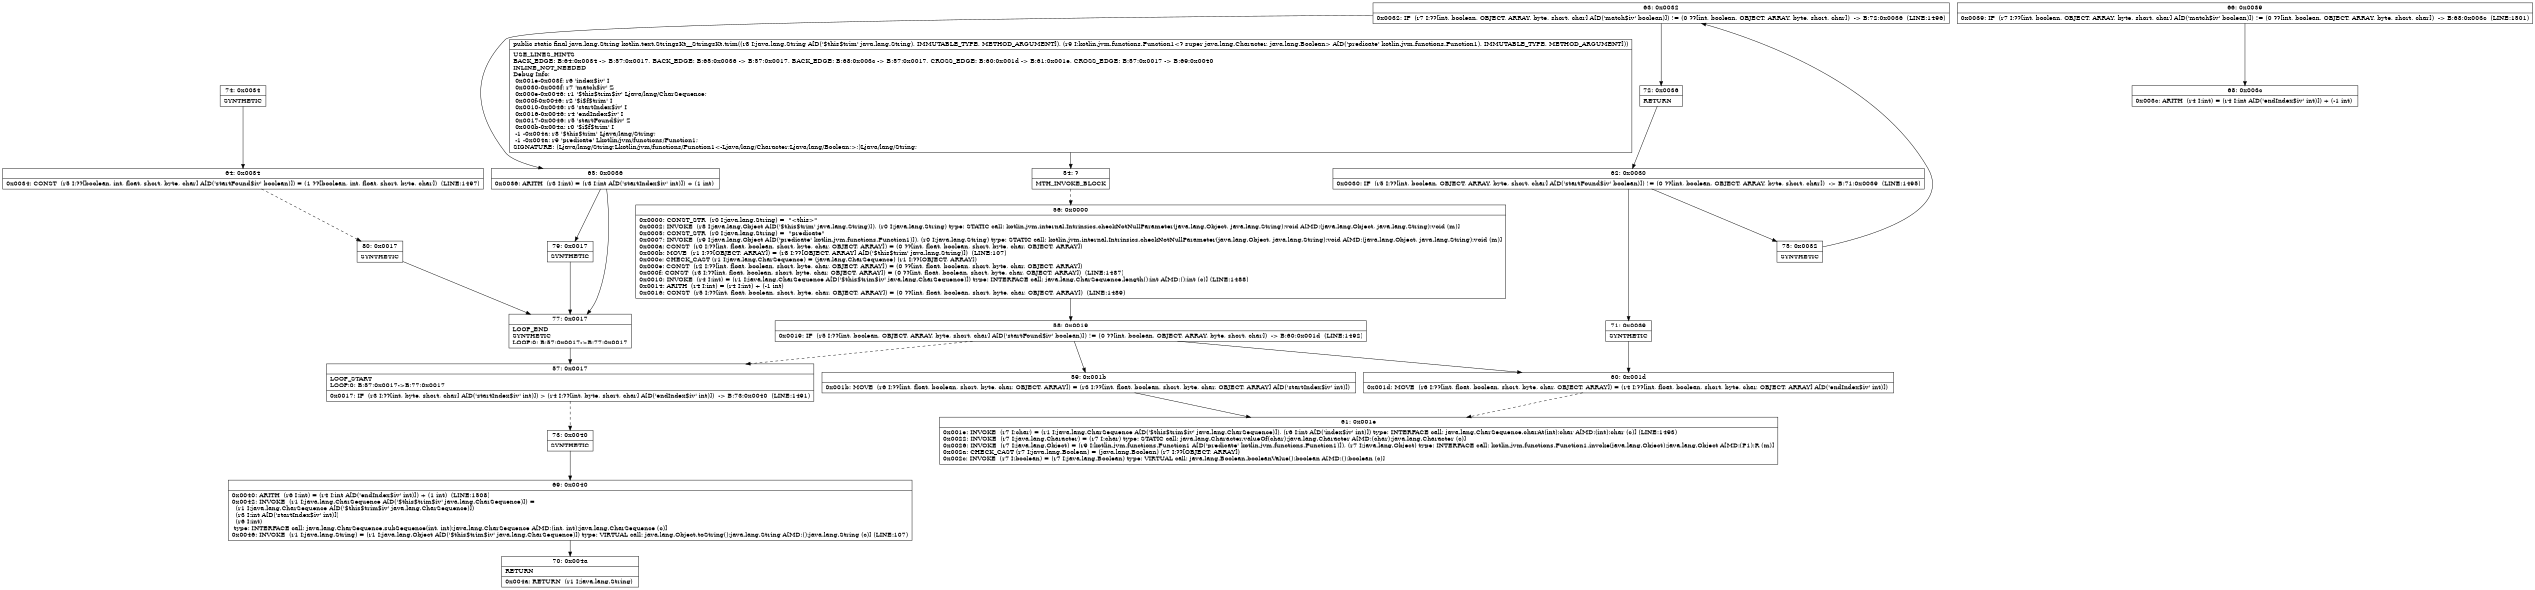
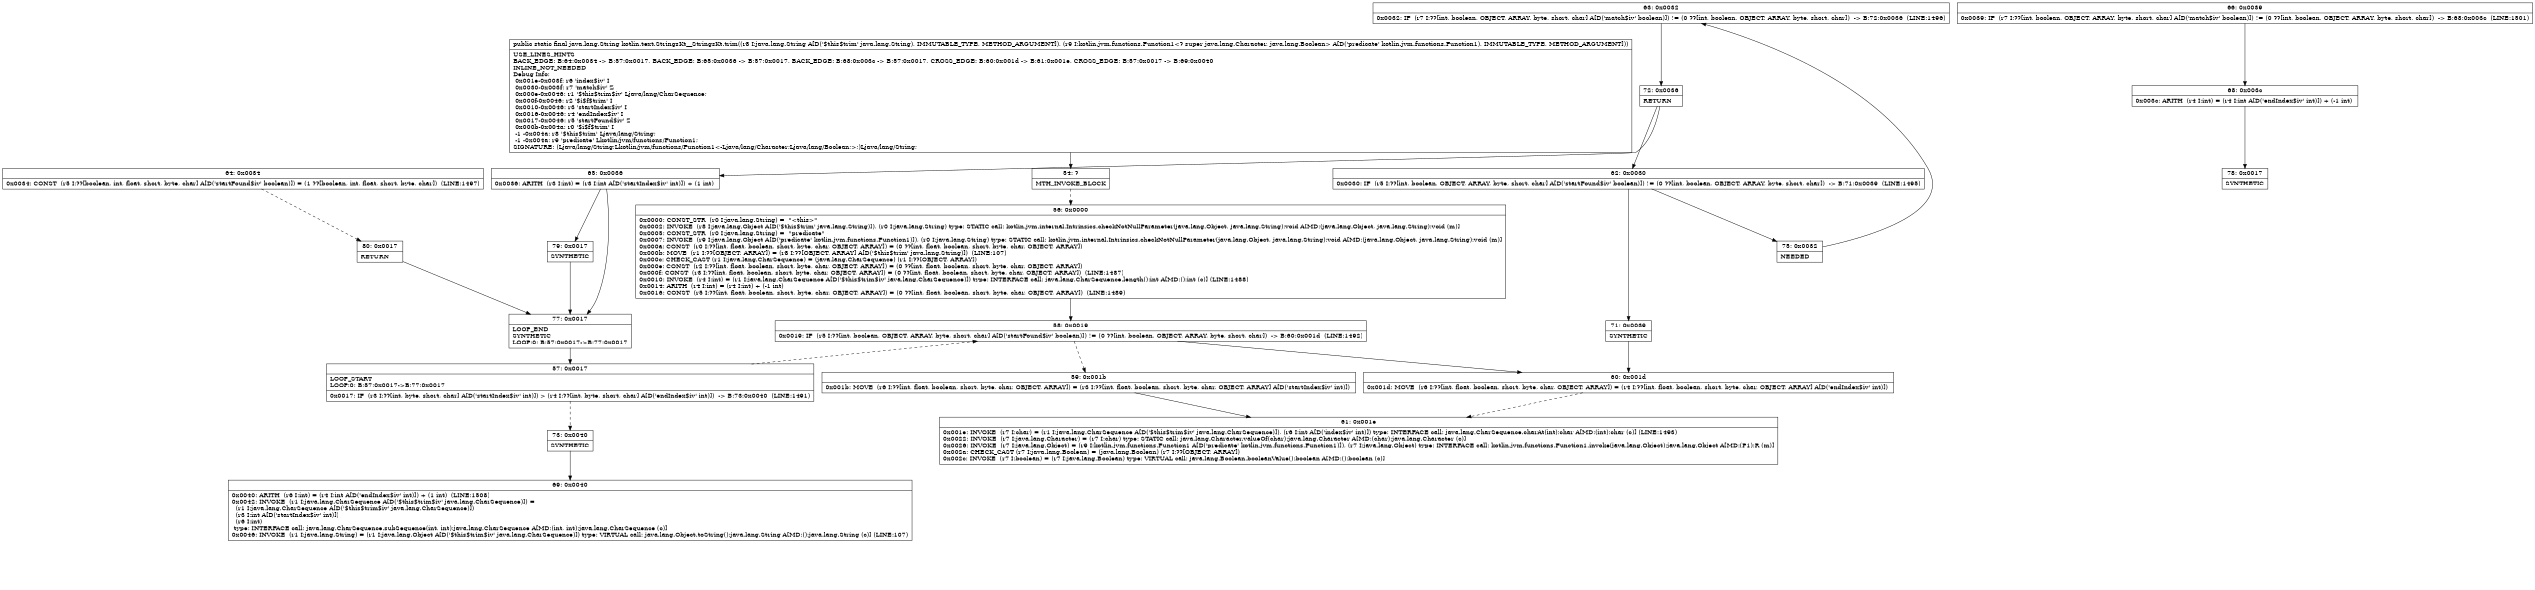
edge "63: 0x0032" -> "65: 0x0036": now "72: 0x0036" -> "65: 0x0036"
node "74: 0x0034": removed
node "78: 0x0017": added
node "80: 0x0017": text "SYNTHETIC" -> "RETURN"
node "75: 0x0032": text "SYNTHETIC" -> "NEEDED"
edge "58: 0x0019" -> "57: 0x0017": reversed
edge "58: 0x0019" -> "59: 0x001b": style solid -> dashed
node "70: 0x004a": removed
